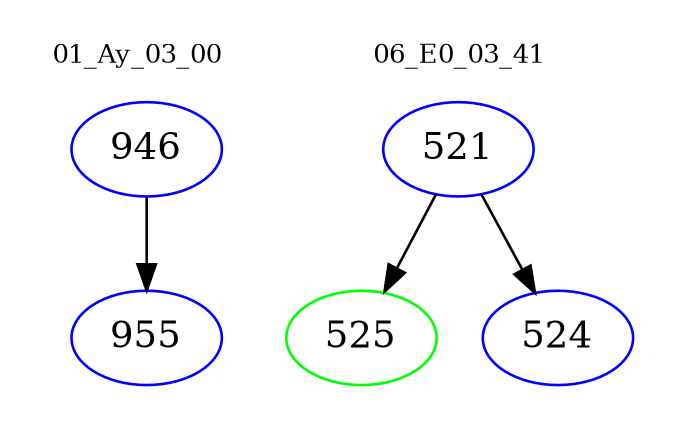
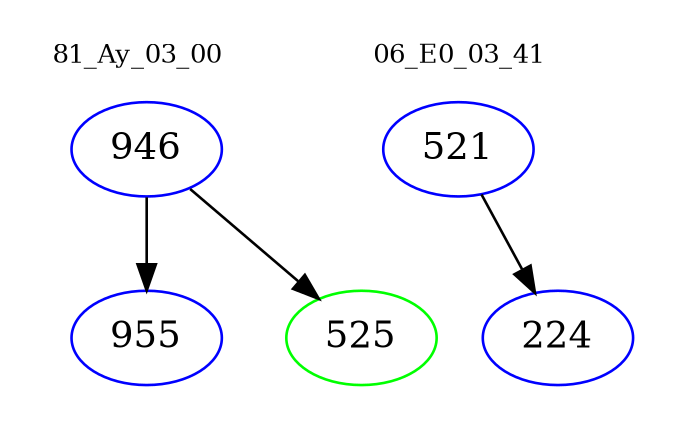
cluster "01_Ay_03_00": label "01_Ay_03_00" -> "81_Ay_03_00"
edge "521" -> "525": now "946" -> "525"
node "524": label "524" -> "224"
